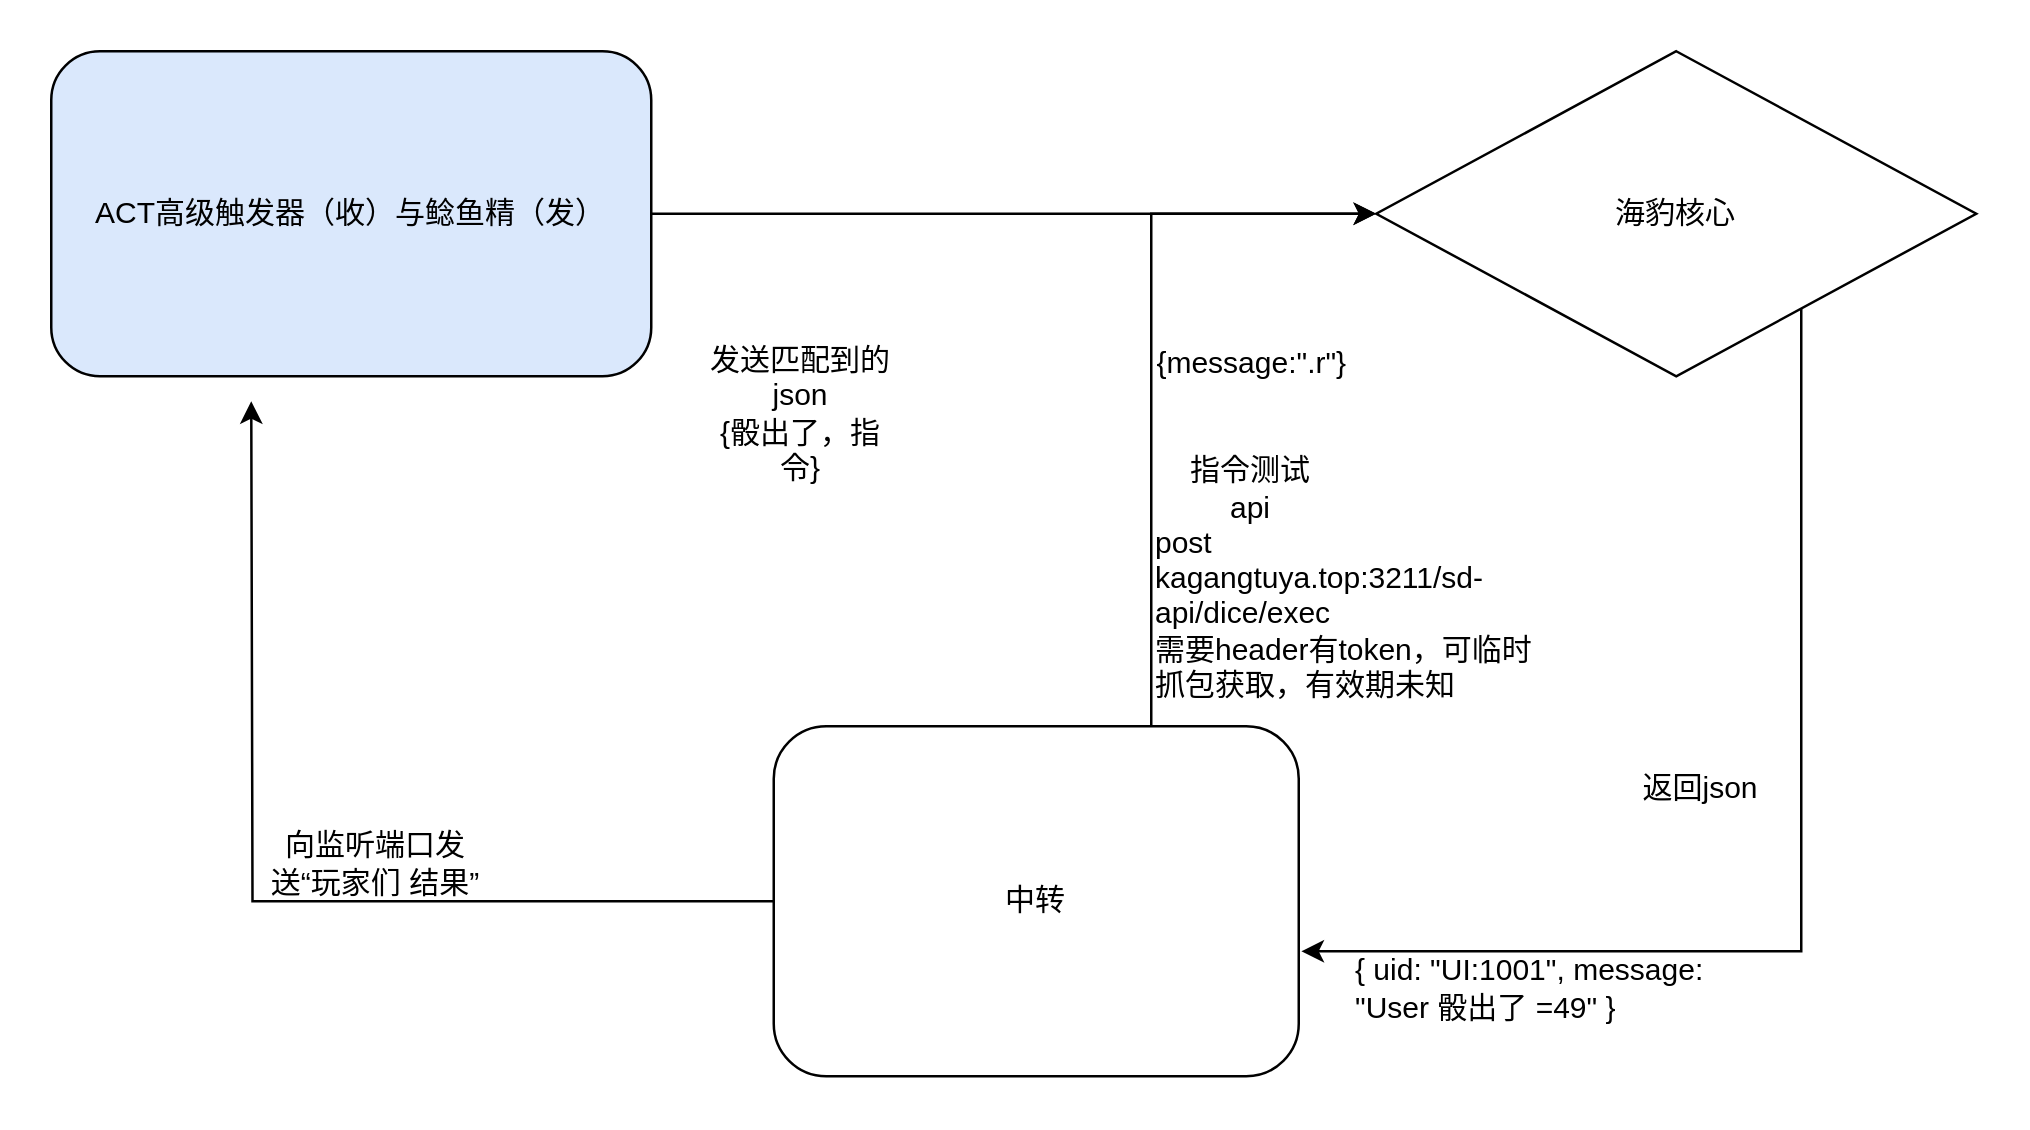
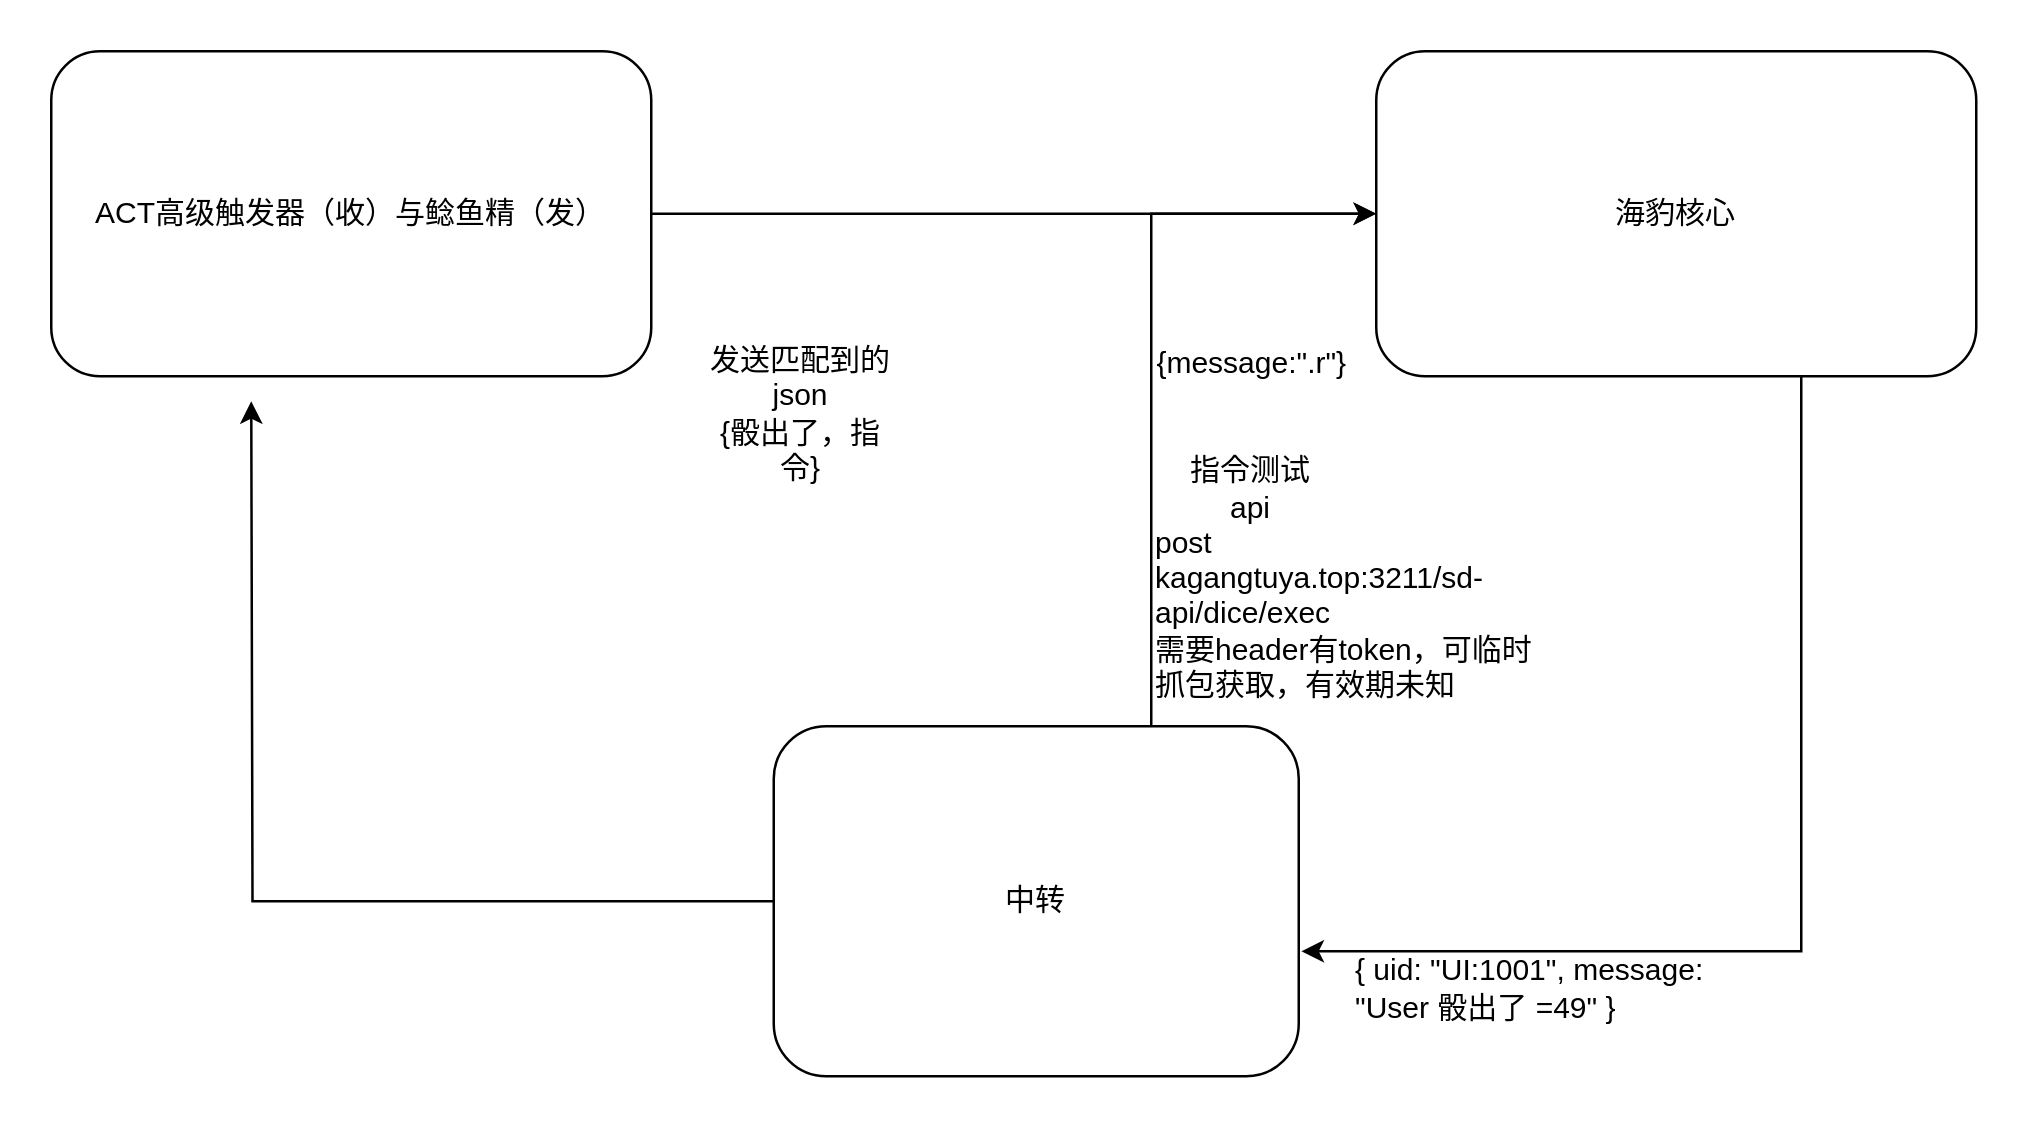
node "ACT高级触发器（收）与鲶鱼精（发）": fillcolor #dae8fc -> #ffffff
node "海豹核心": shape diamond -> rounded rectangle
node "返回json": removed
node "向监听端口发送“玩家们 结果”": removed
